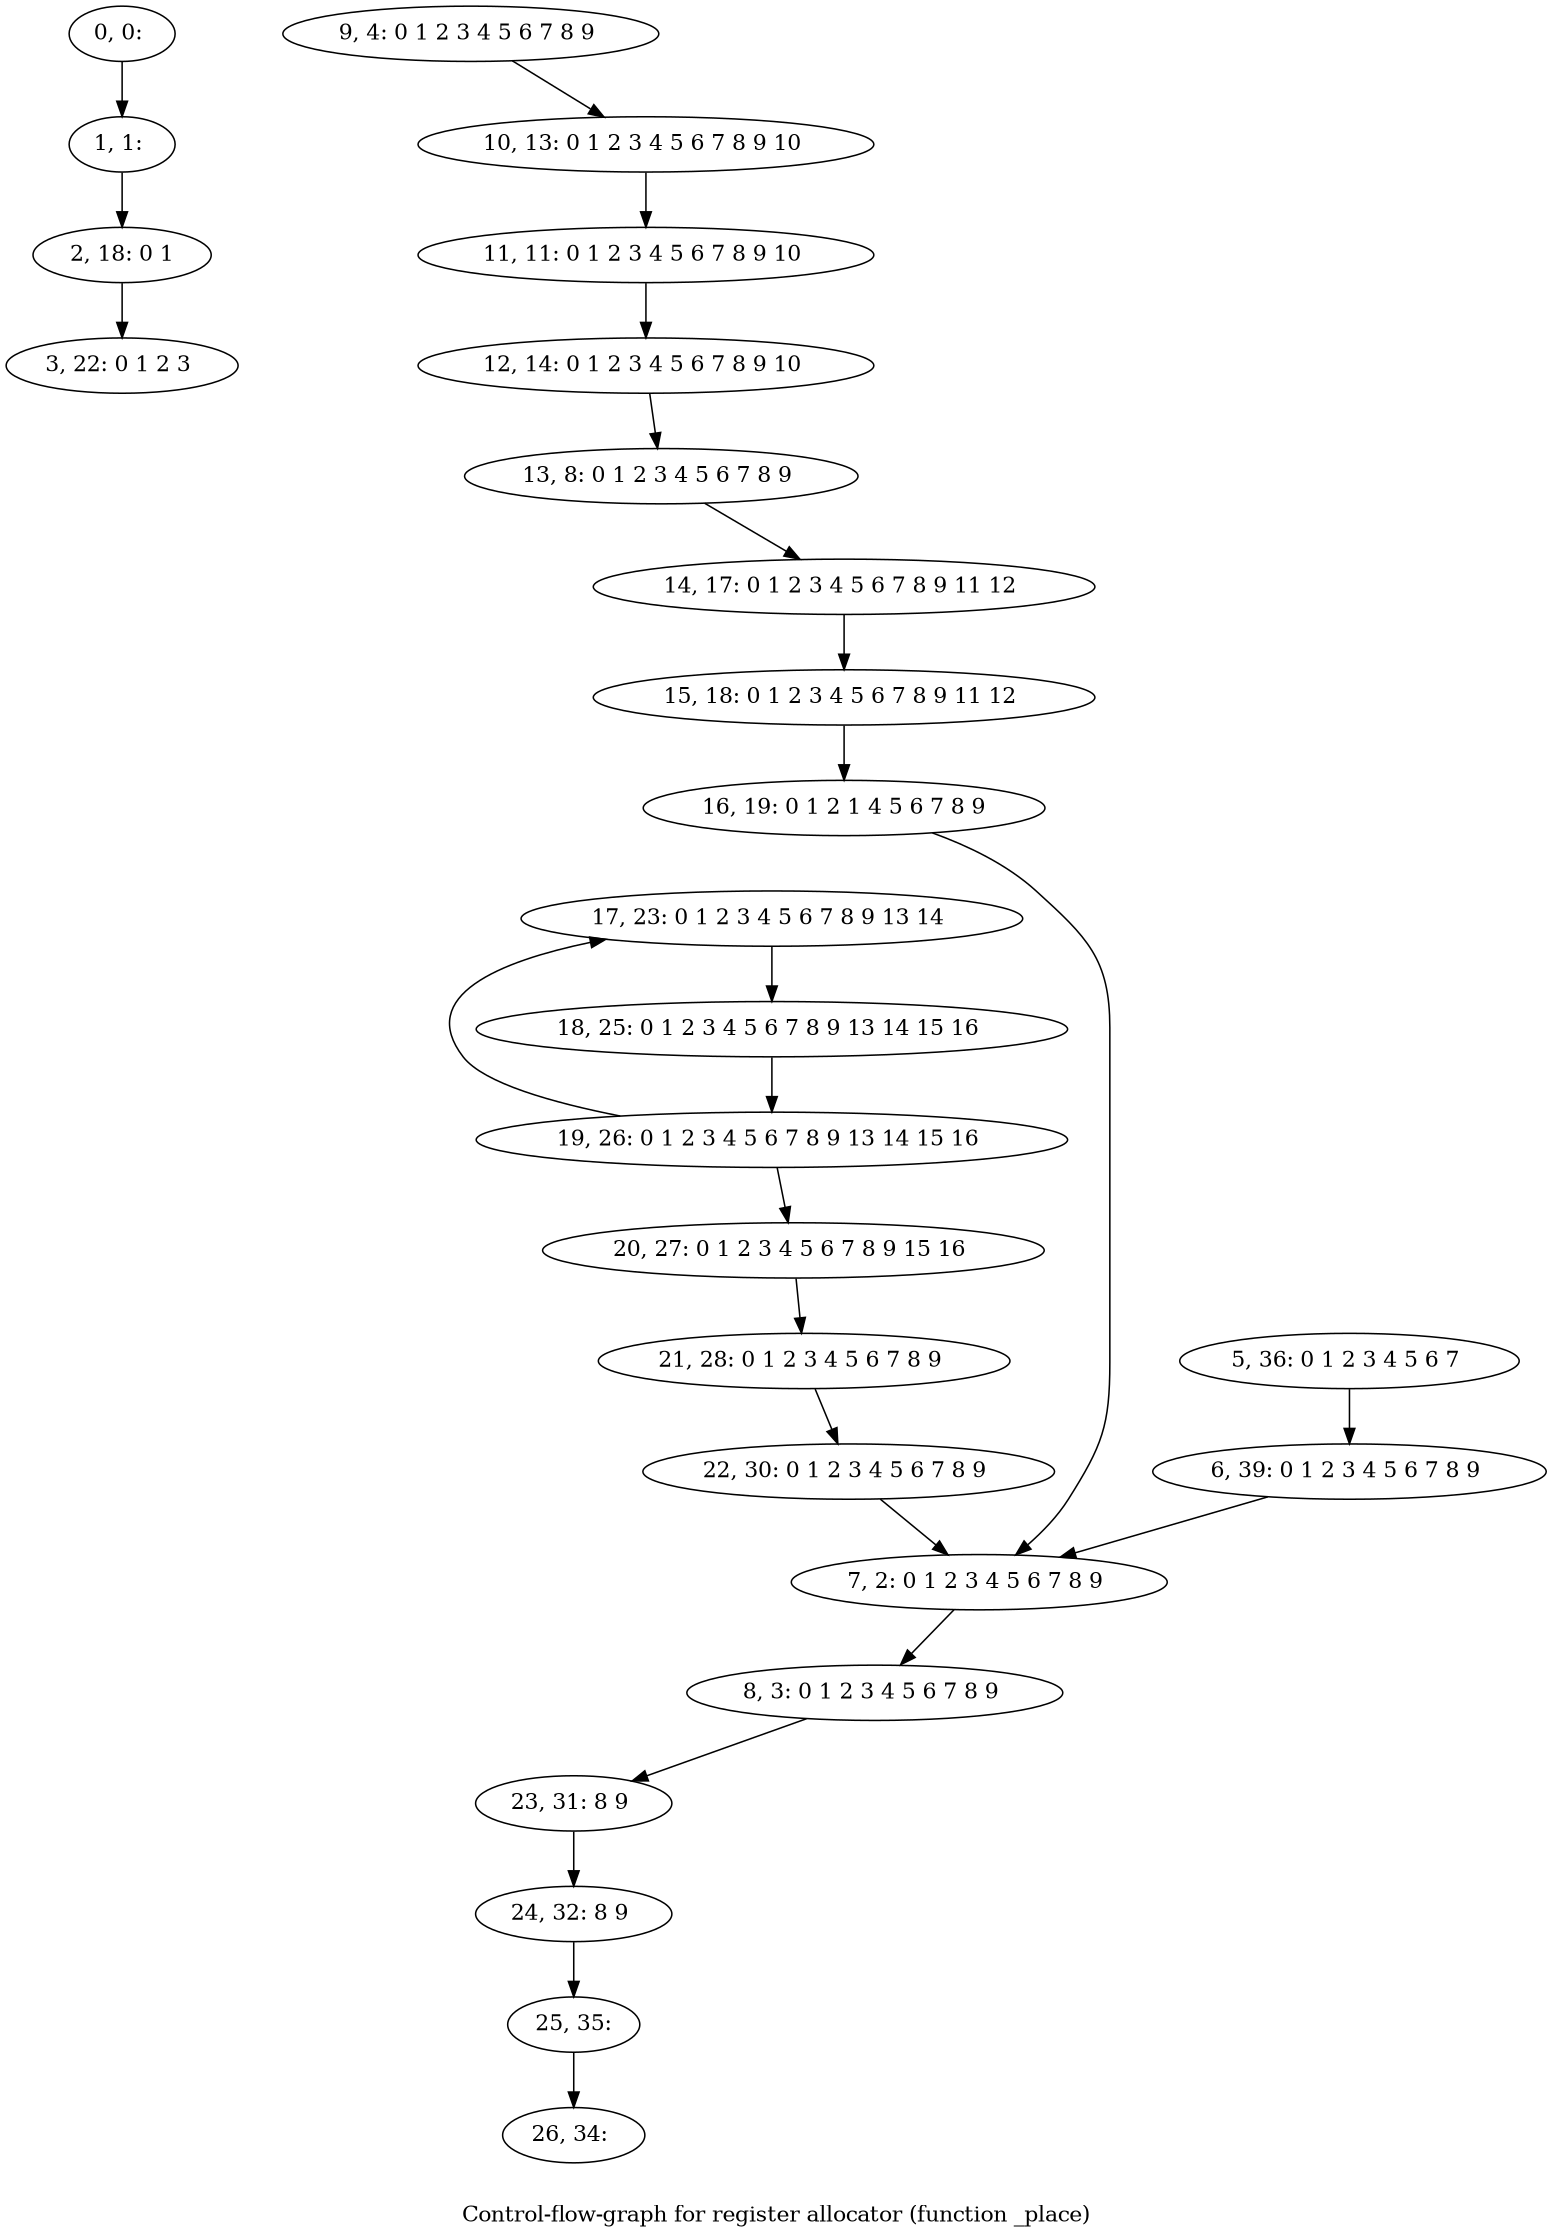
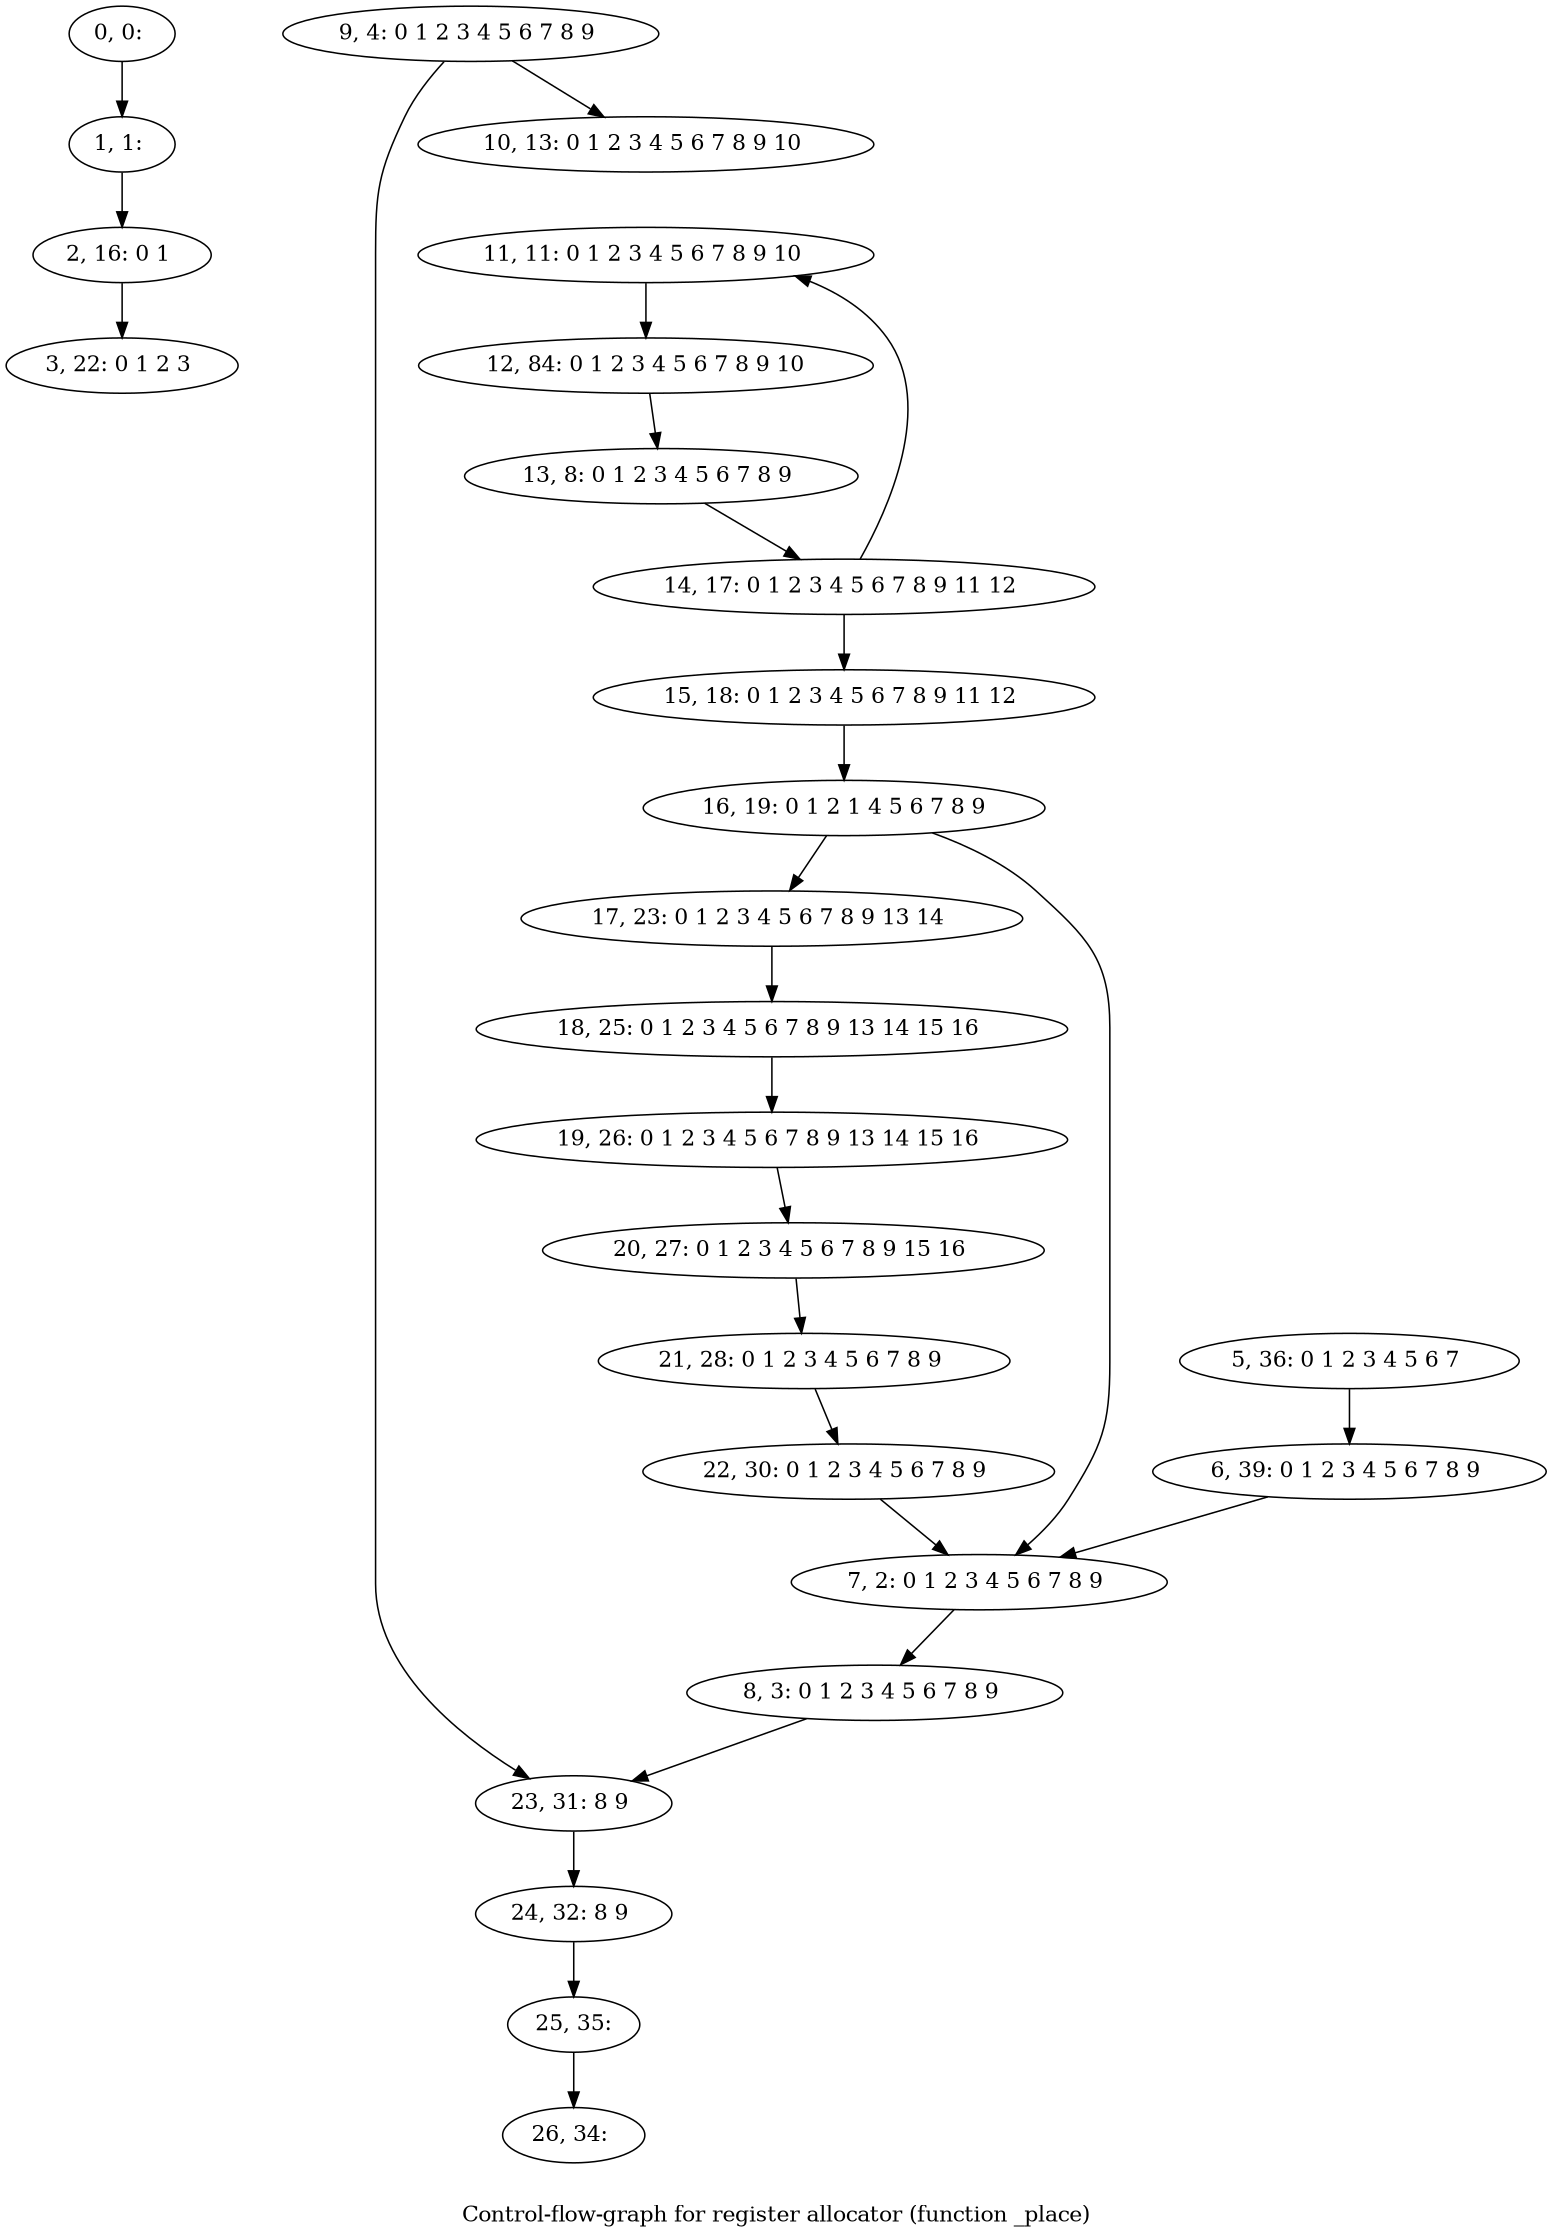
edge "10, 13: 0 1 2 3 4 5 6 7 8 9 10" -> "11, 11: 0 1 2 3 4 5 6 7 8 9 10": now "14, 17: 0 1 2 3 4 5 6 7 8 9 11 12" -> "11, 11: 0 1 2 3 4 5 6 7 8 9 10"
node "2, 18: 0 1": label "2, 18: 0 1" -> "2, 16: 0 1"
node "12, 14: 0 1 2 3 4 5 6 7 8 9 10": label "12, 14: 0 1 2 3 4 5 6 7 8 9 10" -> "12, 84: 0 1 2 3 4 5 6 7 8 9 10"
edge "9, 4: 0 1 2 3 4 5 6 7 8 9" -> "23, 31: 8 9": added
edge "19, 26: 0 1 2 3 4 5 6 7 8 9 13 14 15 16" -> "17, 23: 0 1 2 3 4 5 6 7 8 9 13 14": now "16, 19: 0 1 2 1 4 5 6 7 8 9" -> "17, 23: 0 1 2 3 4 5 6 7 8 9 13 14"
